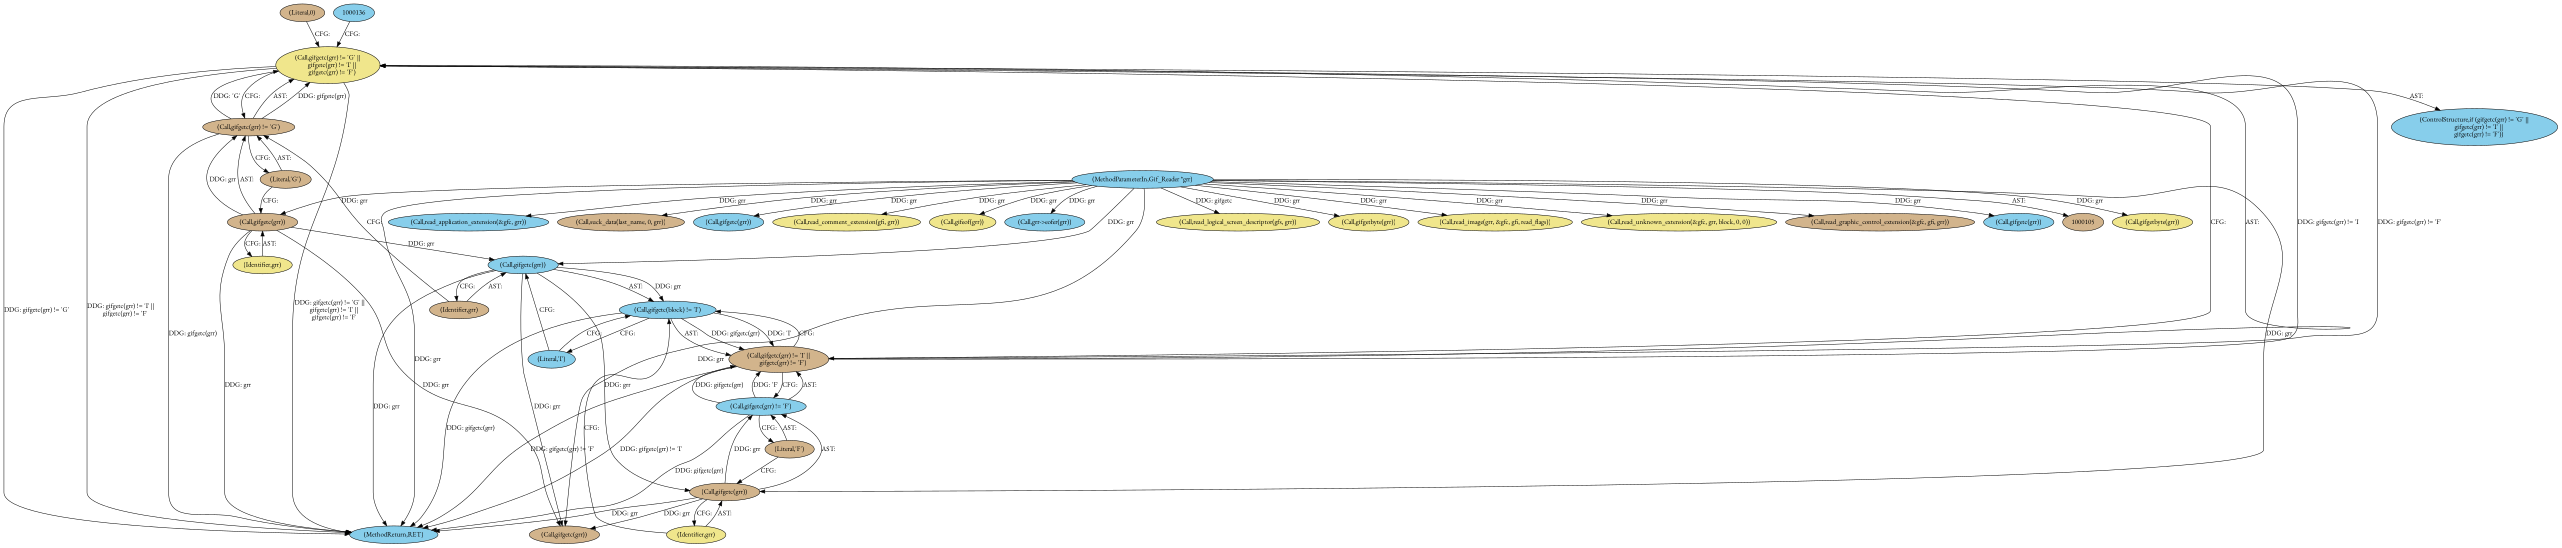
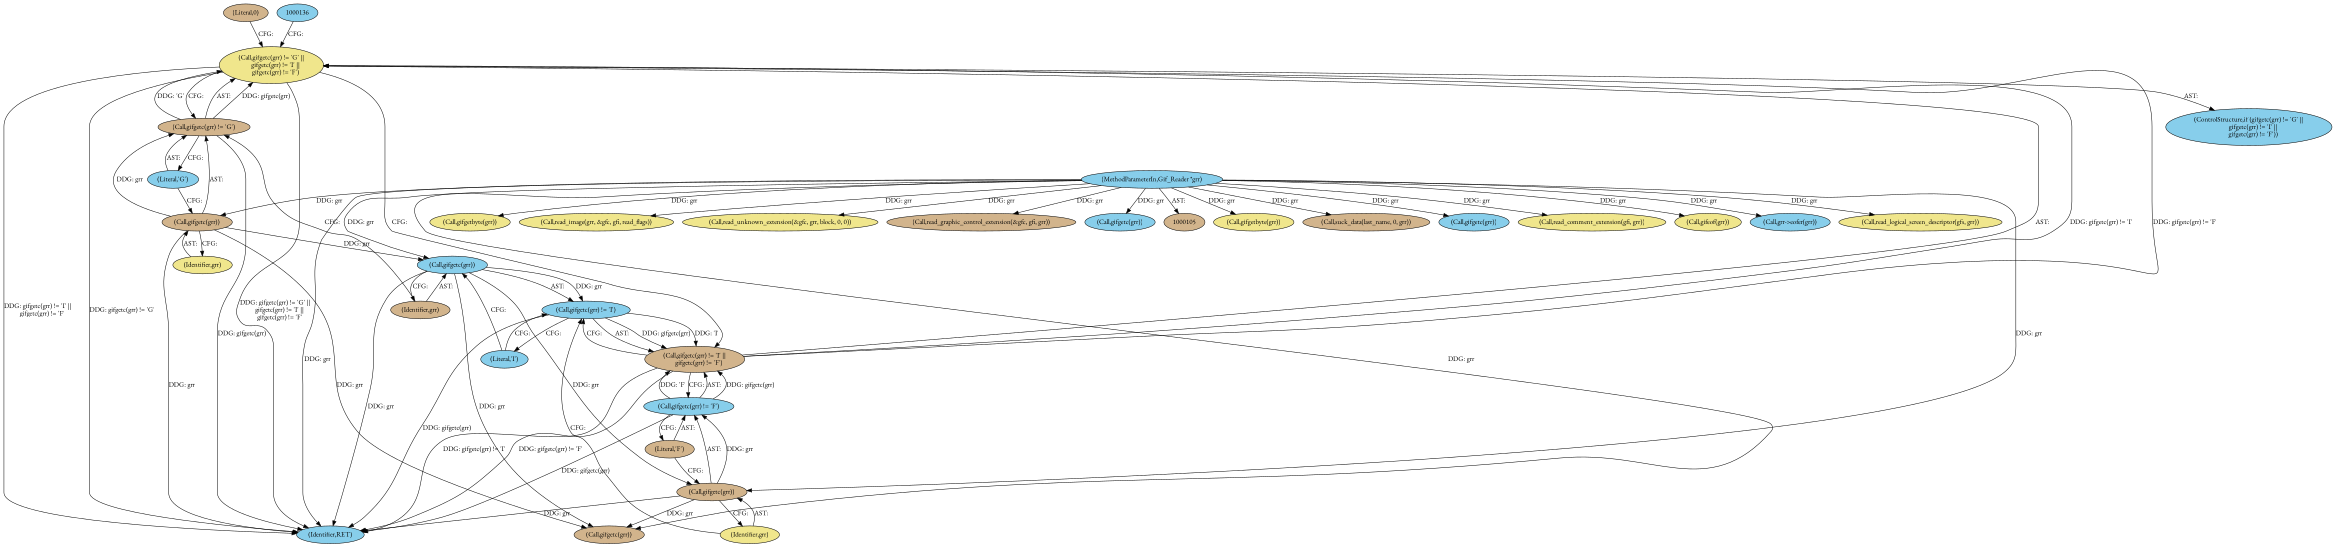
node "(Literal,'G')": fillcolor tan -> skyblue
edge "(MethodParameterIn,Gif_Reader *grr)" -> "(Call,read_logical_screen_descriptor(gfs, grr))": label "DDG: gifgetc" -> "DDG: grr"
node "(Call,read_application_extension(&gfc, grr))": removed
node "(Call,gifgetc(block) != 'I')": label "(Call,gifgetc(block) != 'I')" -> "(Call,gifgetc(grr) != 'I')"
node "(MethodReturn,RET)": label "(MethodReturn,RET)" -> "(Identifier,RET)"
